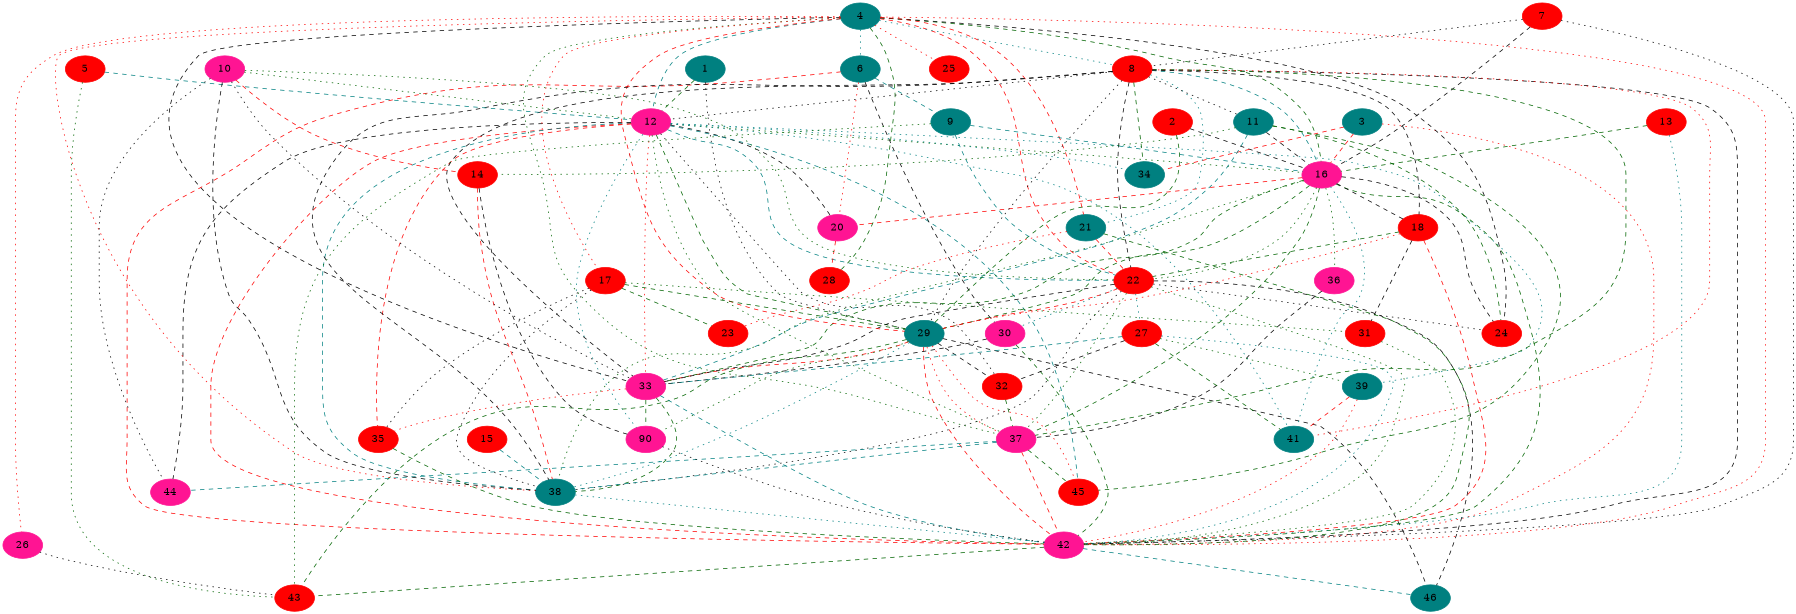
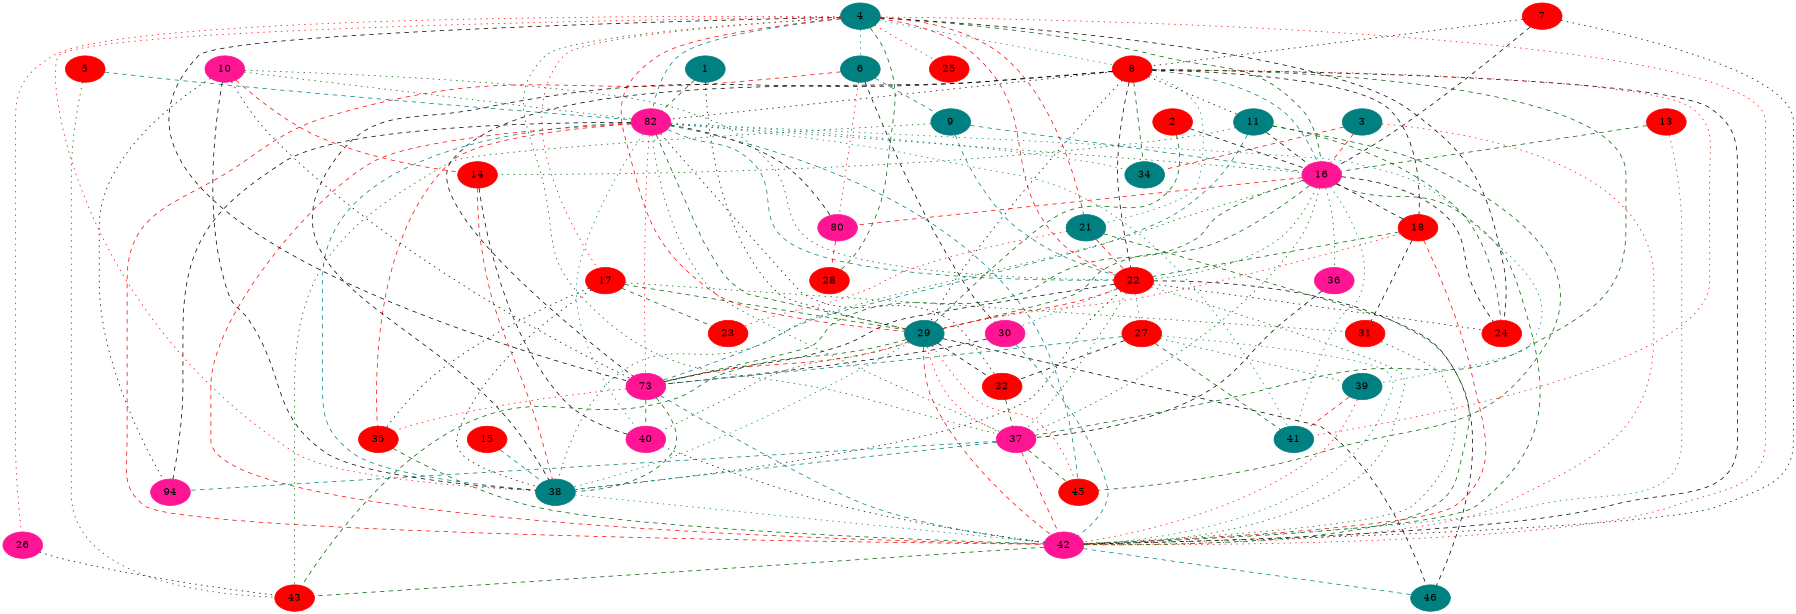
node "12": label "12" -> "82"
node "20": label "20" -> "80"
edge "16" -- "37": style dashed -> dotted
node "33": label "33" -> "73"
edge "30" -- "42": color darkgreen -> teal
node "90": label "90" -> "40"
node "44": label "44" -> "94"
